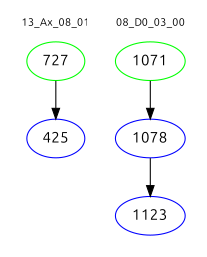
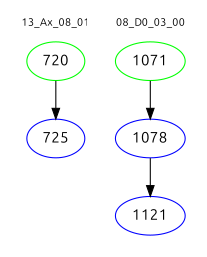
node "727": label "727" -> "720"
node "425": label "425" -> "725"
node "1123": label "1123" -> "1121"
